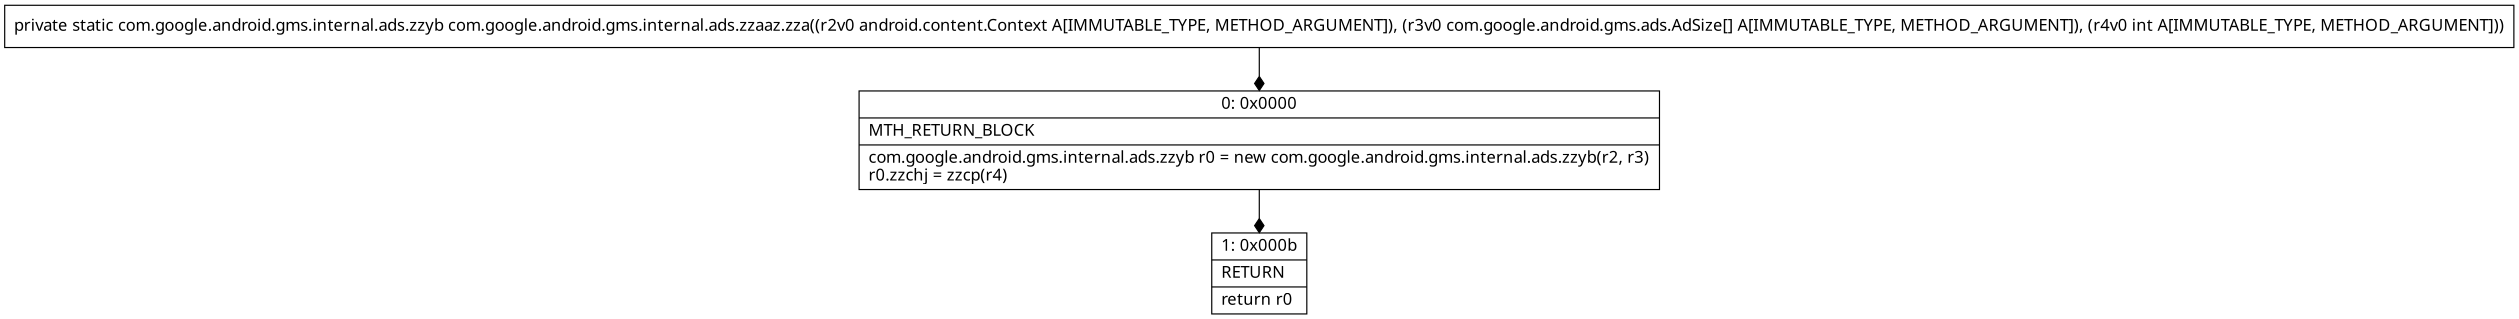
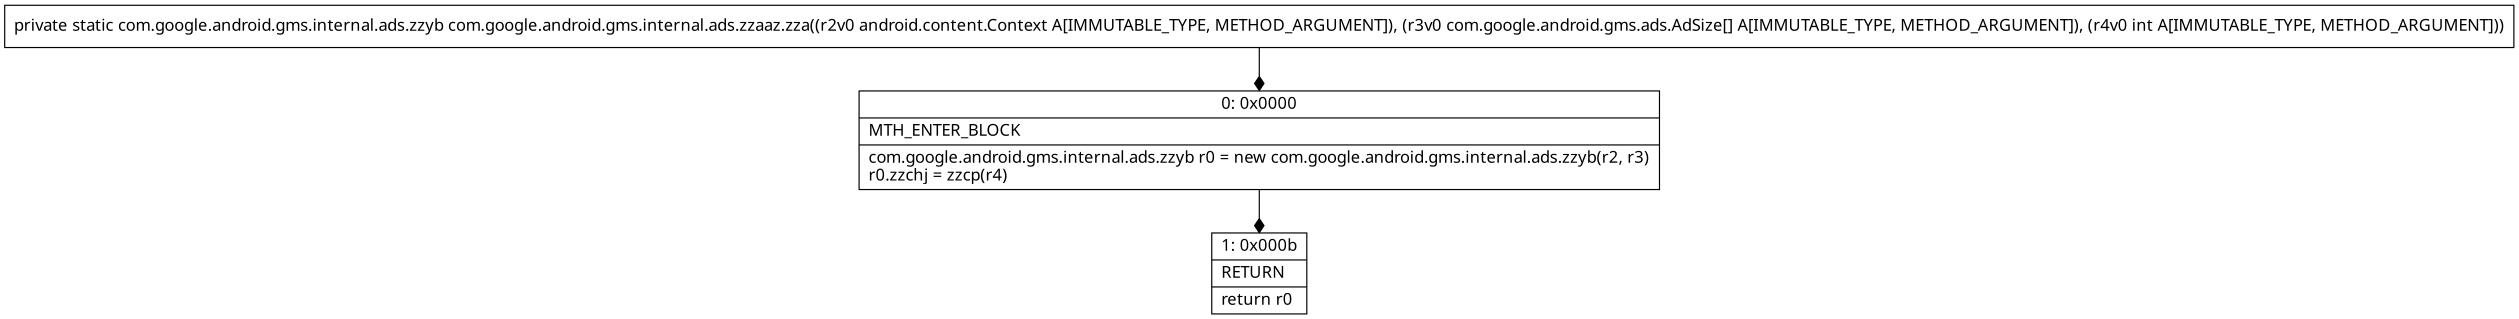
node "0: 0x0000": text "MTH_RETURN_BLOCK" -> "MTH_ENTER_BLOCK"
